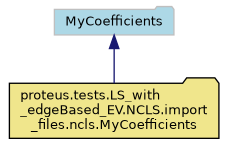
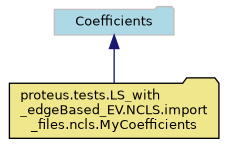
node "MyCoefficients": label "MyCoefficients" -> "Coefficients"
